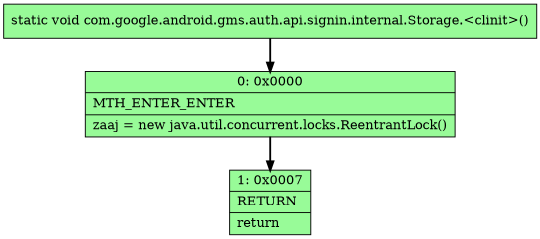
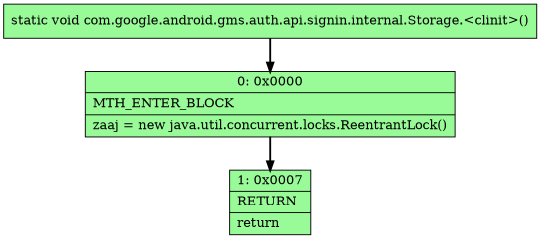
node "0: 0x0000": text "MTH_ENTER_ENTER" -> "MTH_ENTER_BLOCK"
